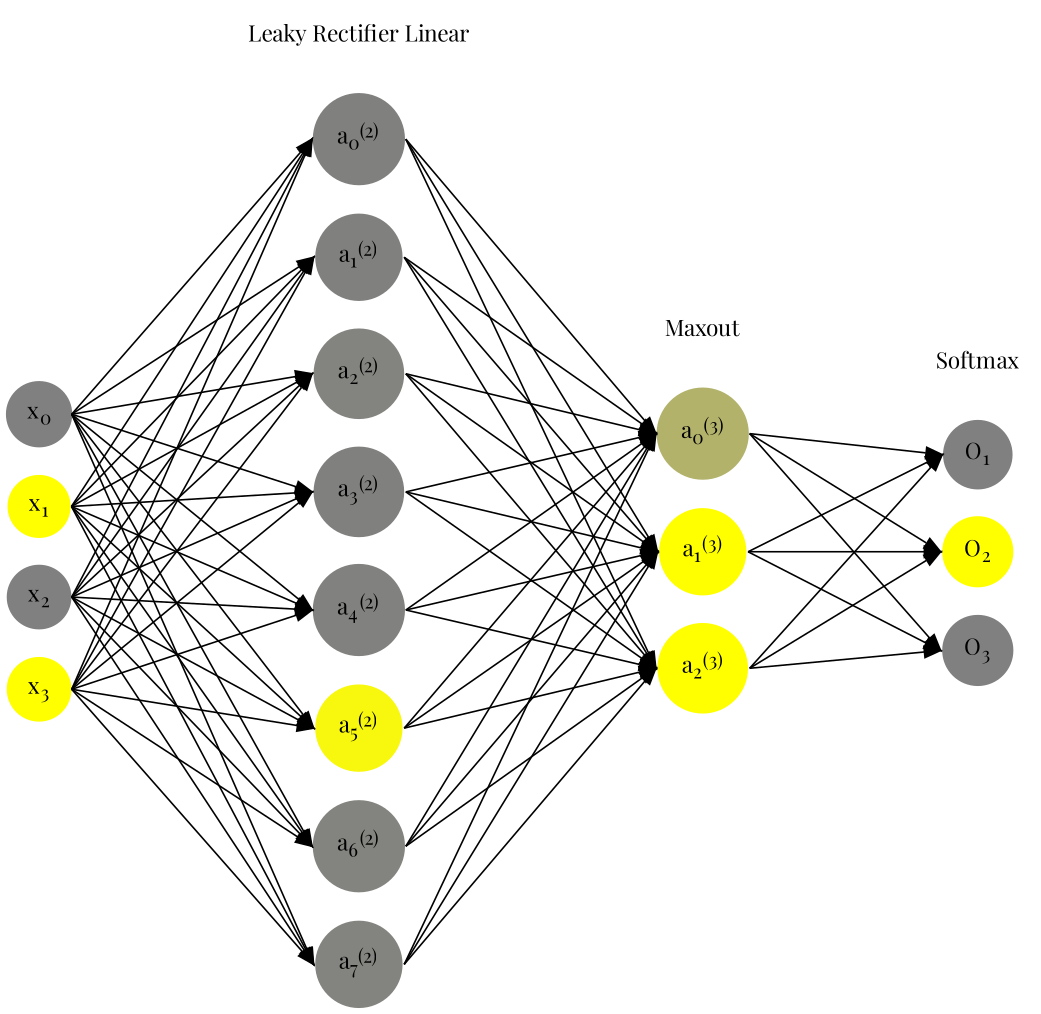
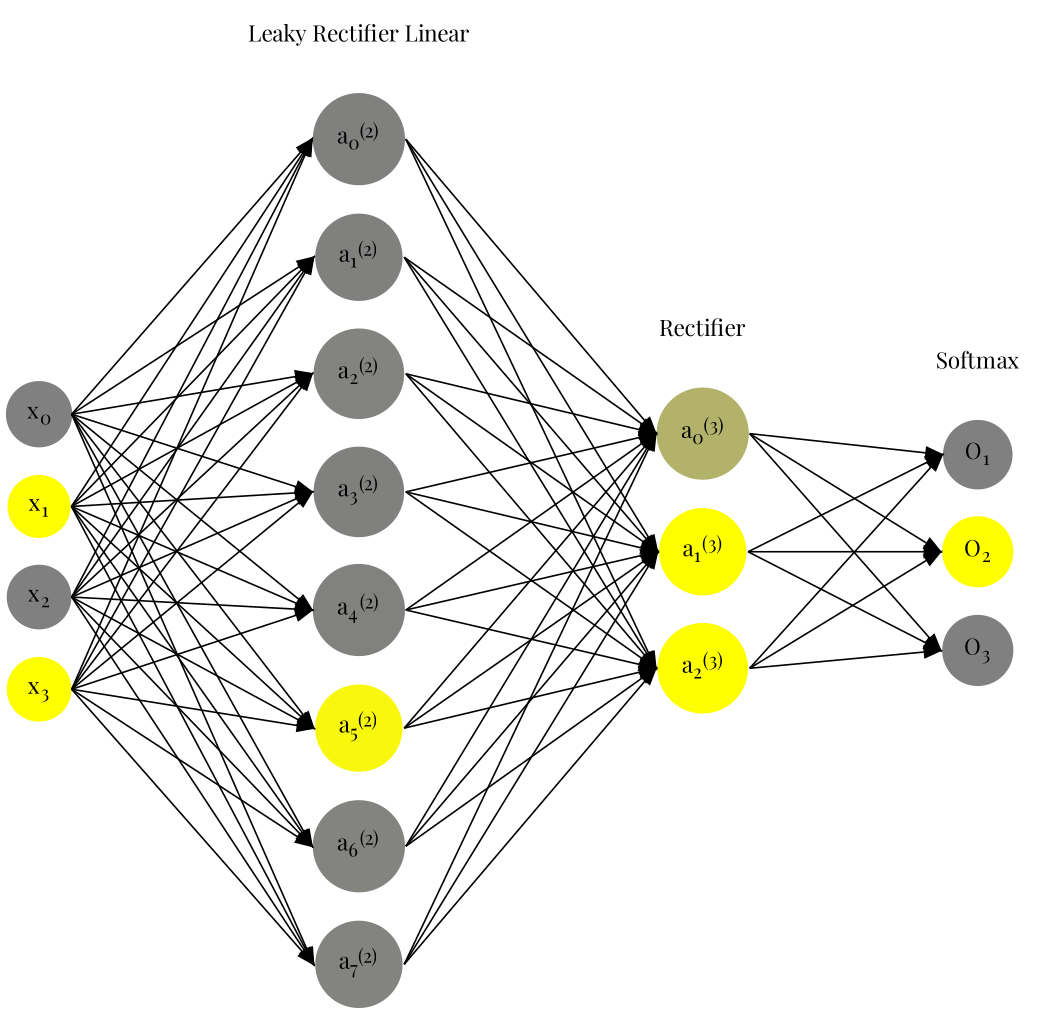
node "Maxout": label "Maxout" -> "Rectifier"
